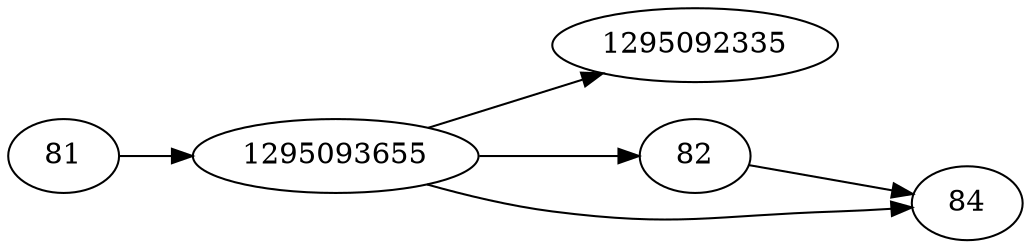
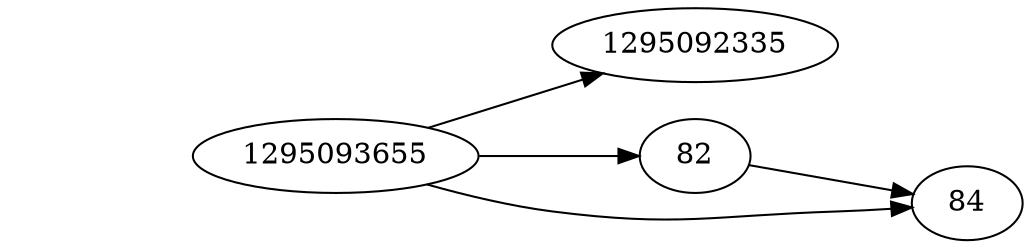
node "81": removed
